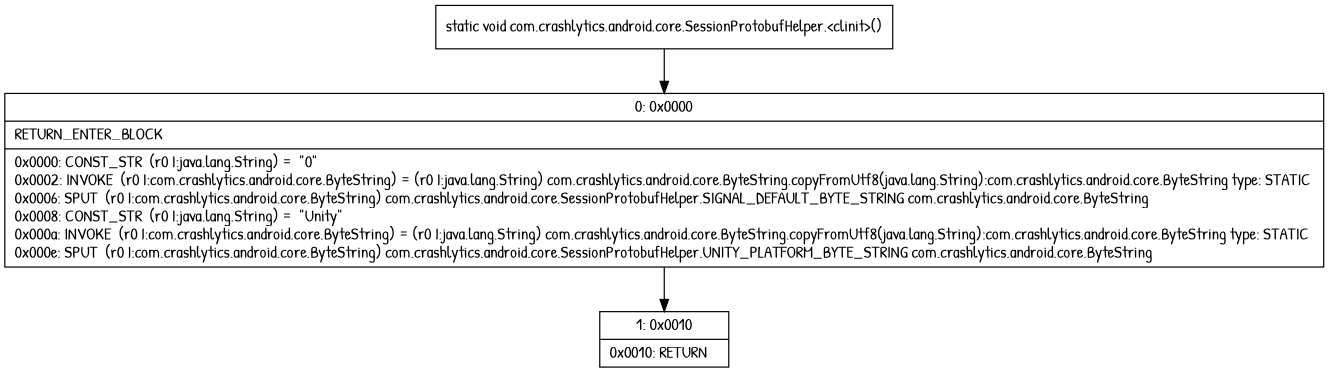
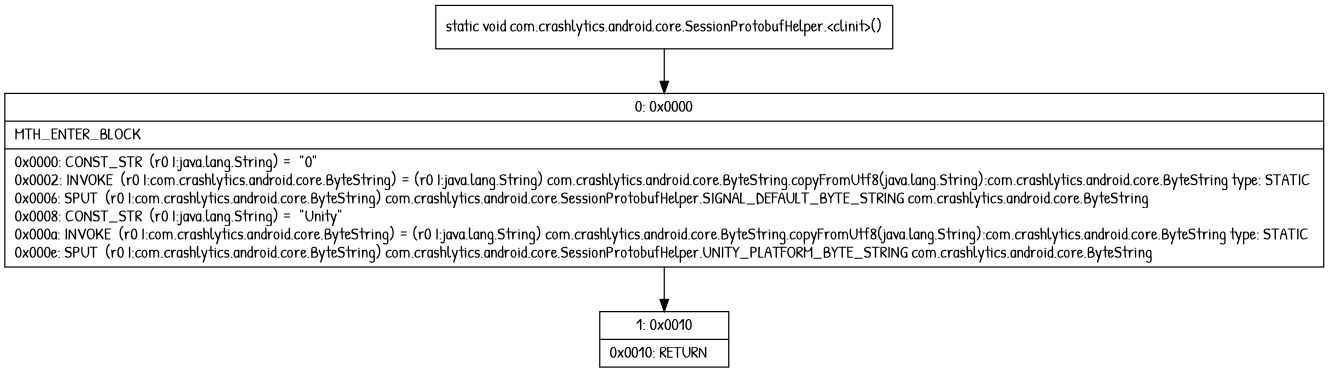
node "0: 0x0000": text "RETURN_ENTER_BLOCK" -> "MTH_ENTER_BLOCK"
